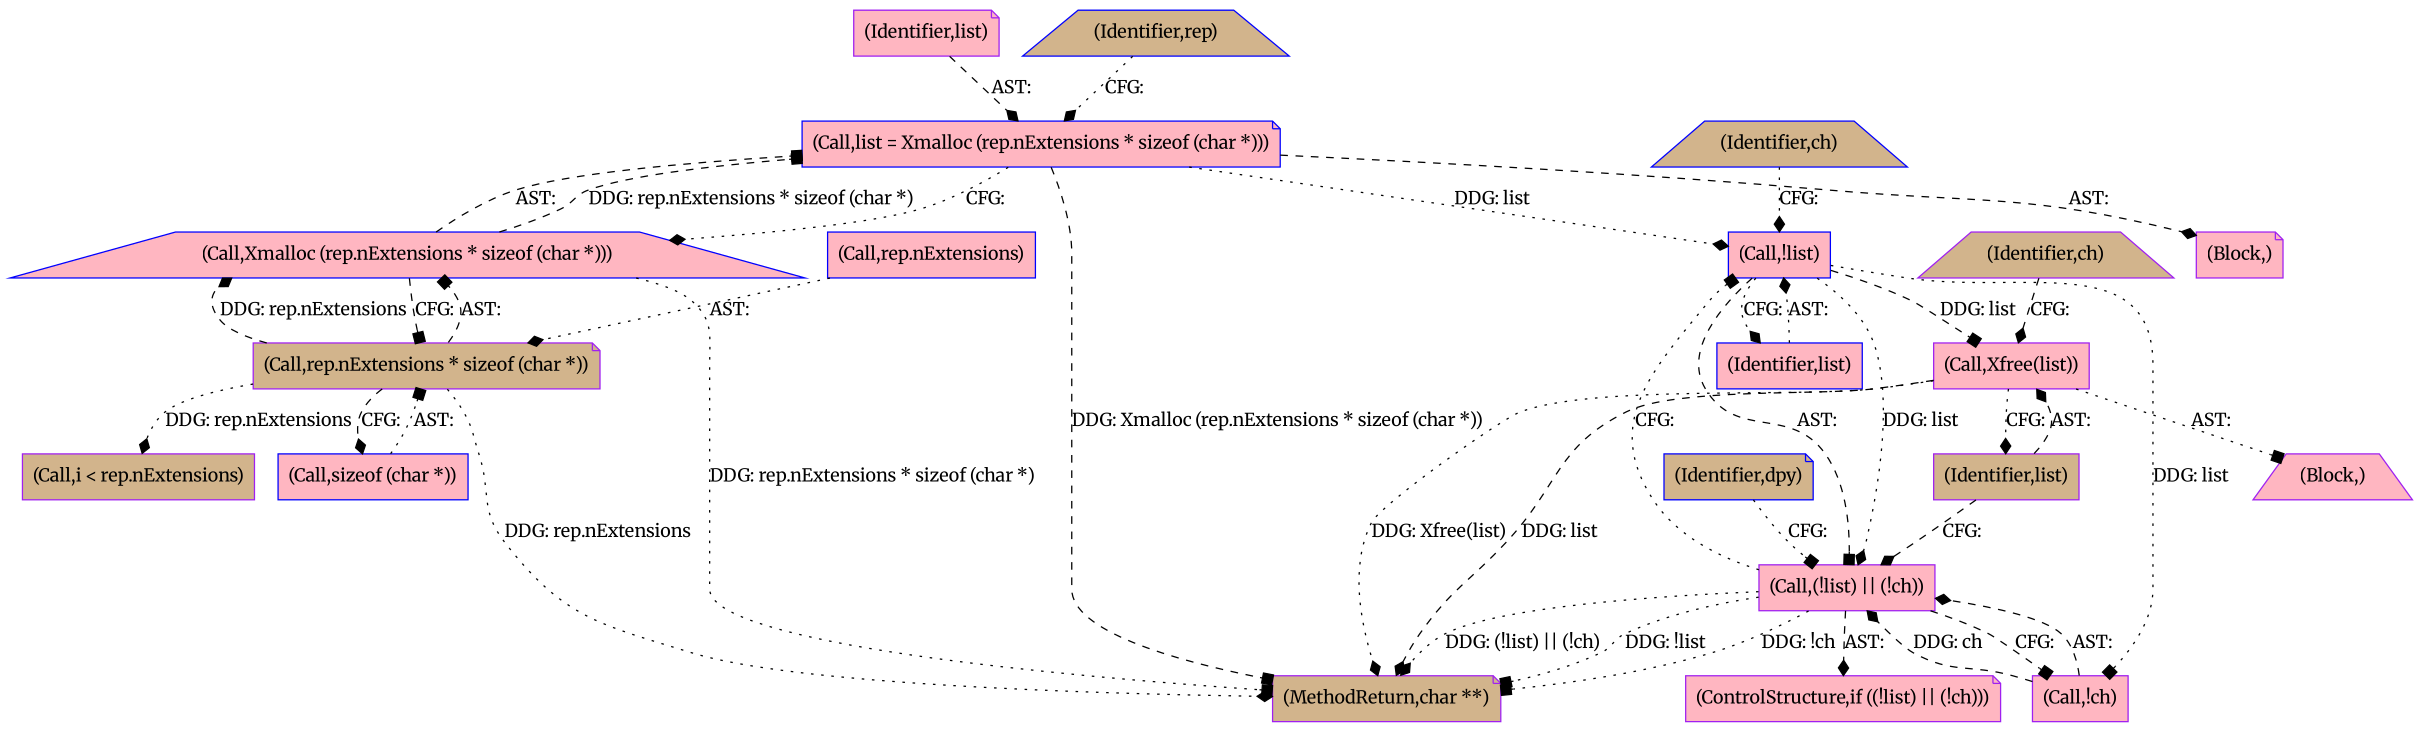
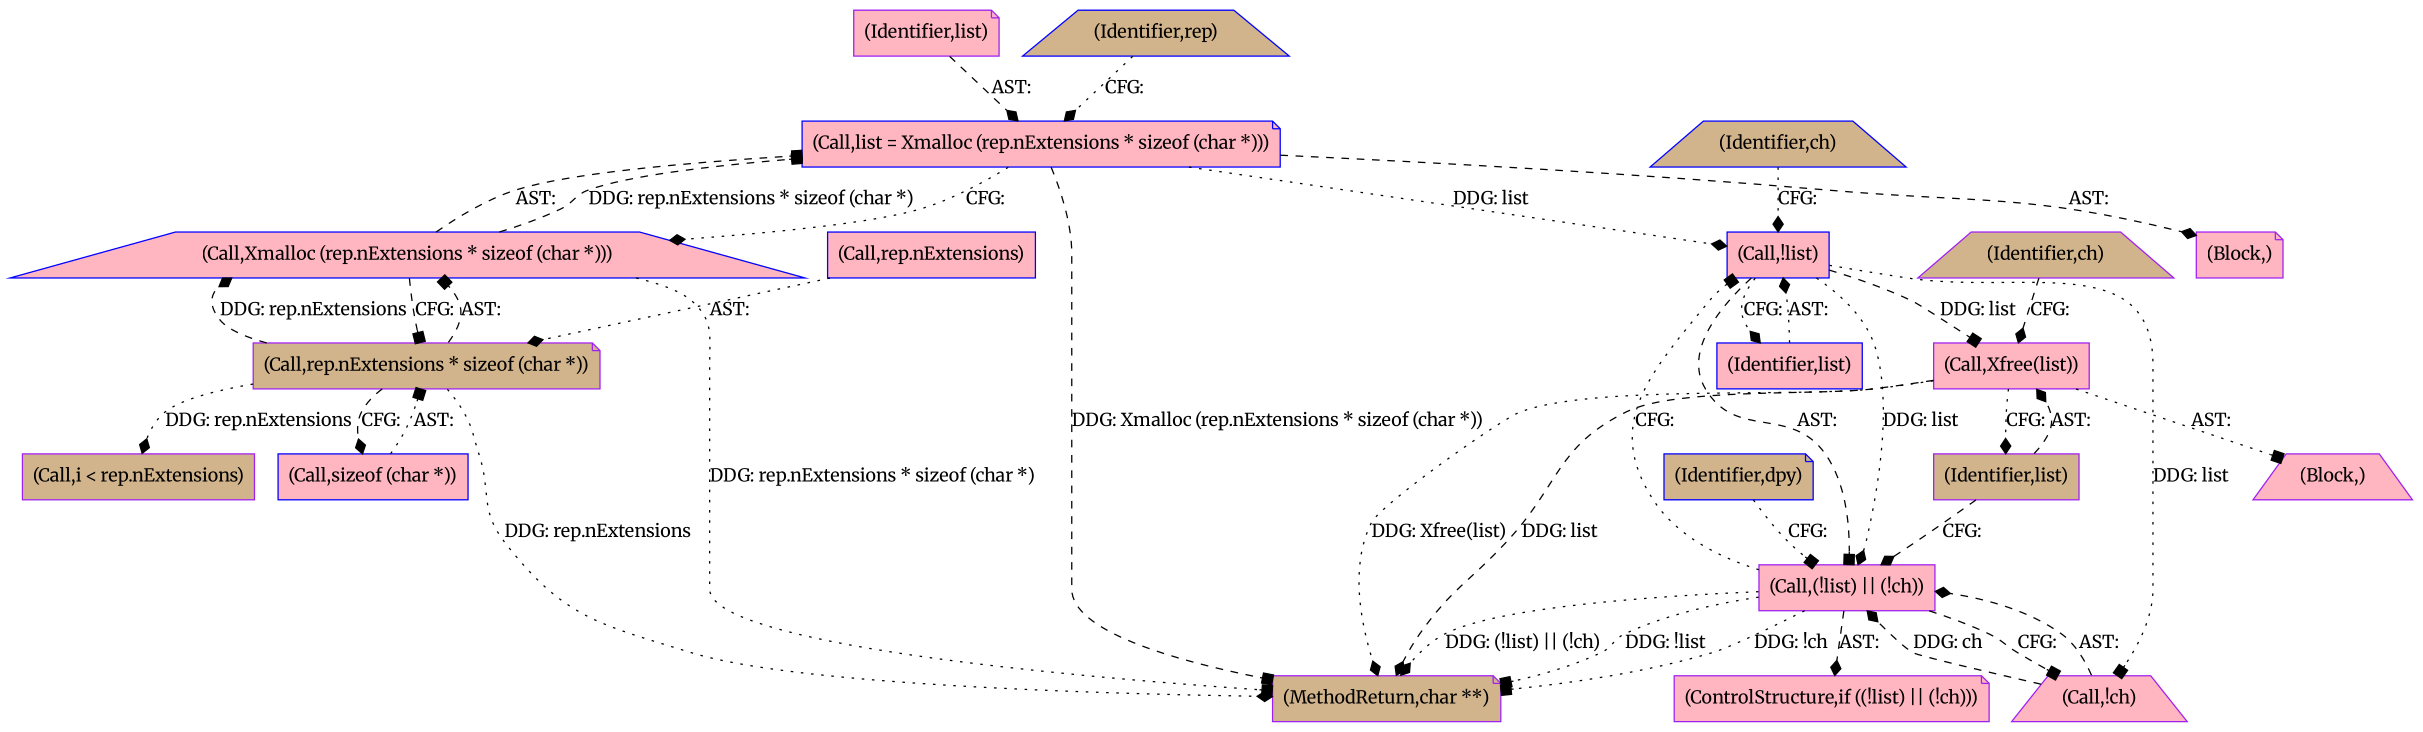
node "(Call,!ch)": shape box -> trapezium
